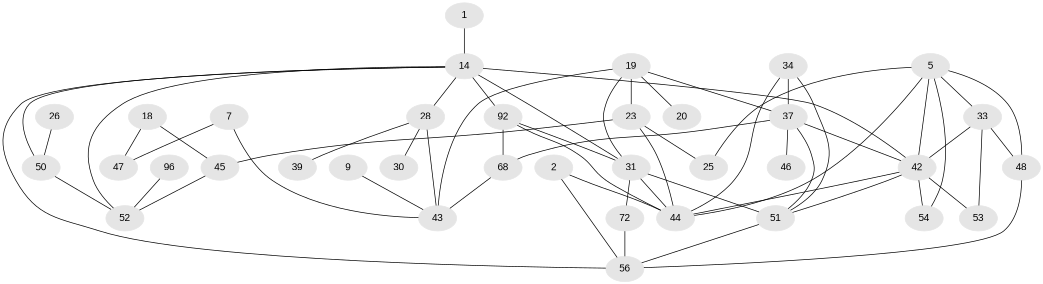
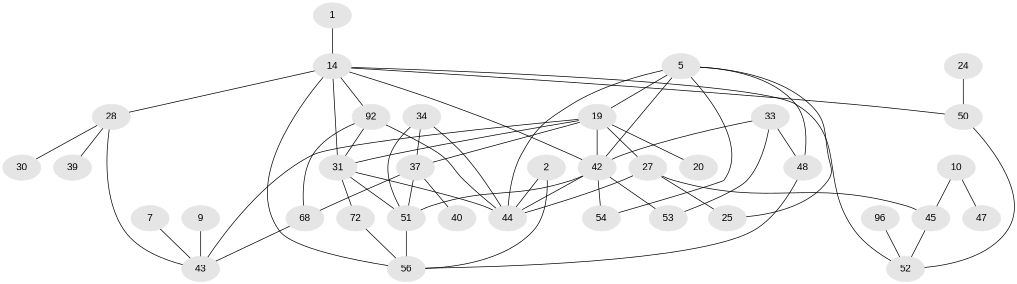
edge "5" -- "33": now "5" -- "19"
node "26": label "26" -> "24"
node "18": label "18" -> "10"
node "23": label "23" -> "27"
edge "7" -- "47": removed
edge "37" -- "42": now "19" -- "42"
node "46": label "46" -> "40"
